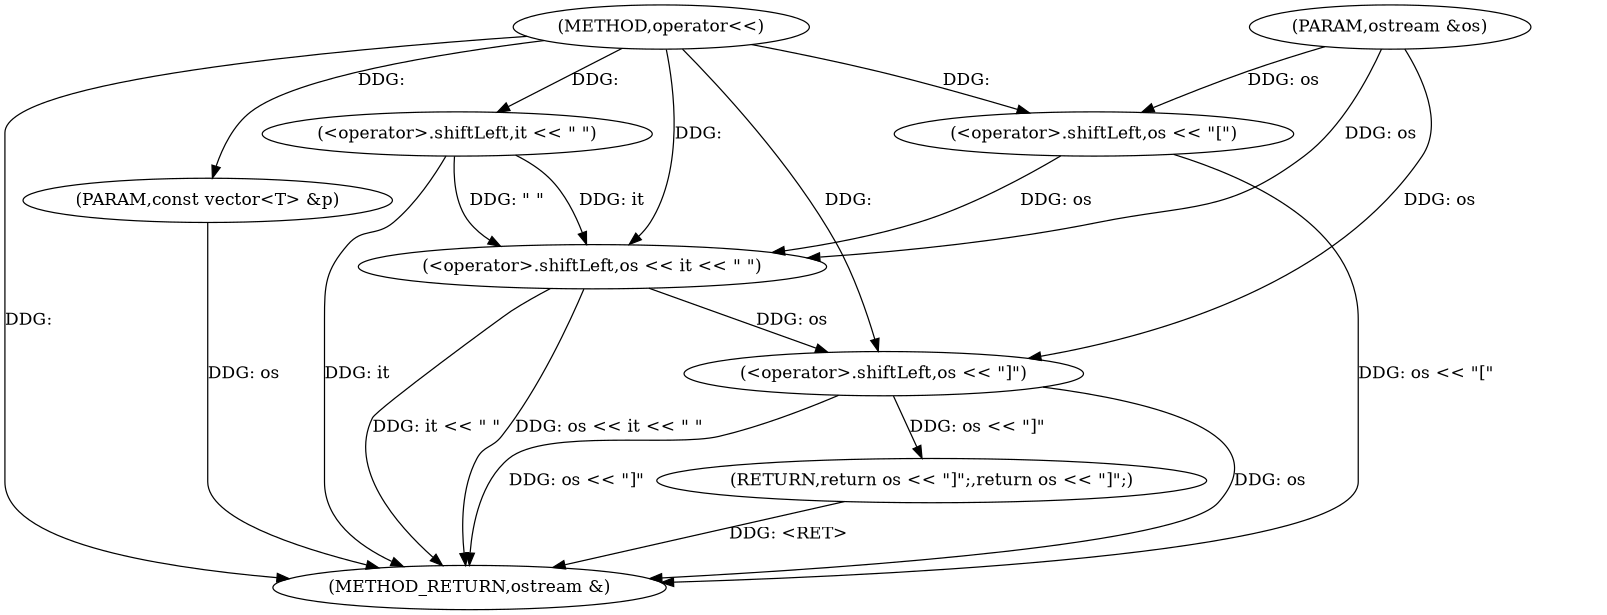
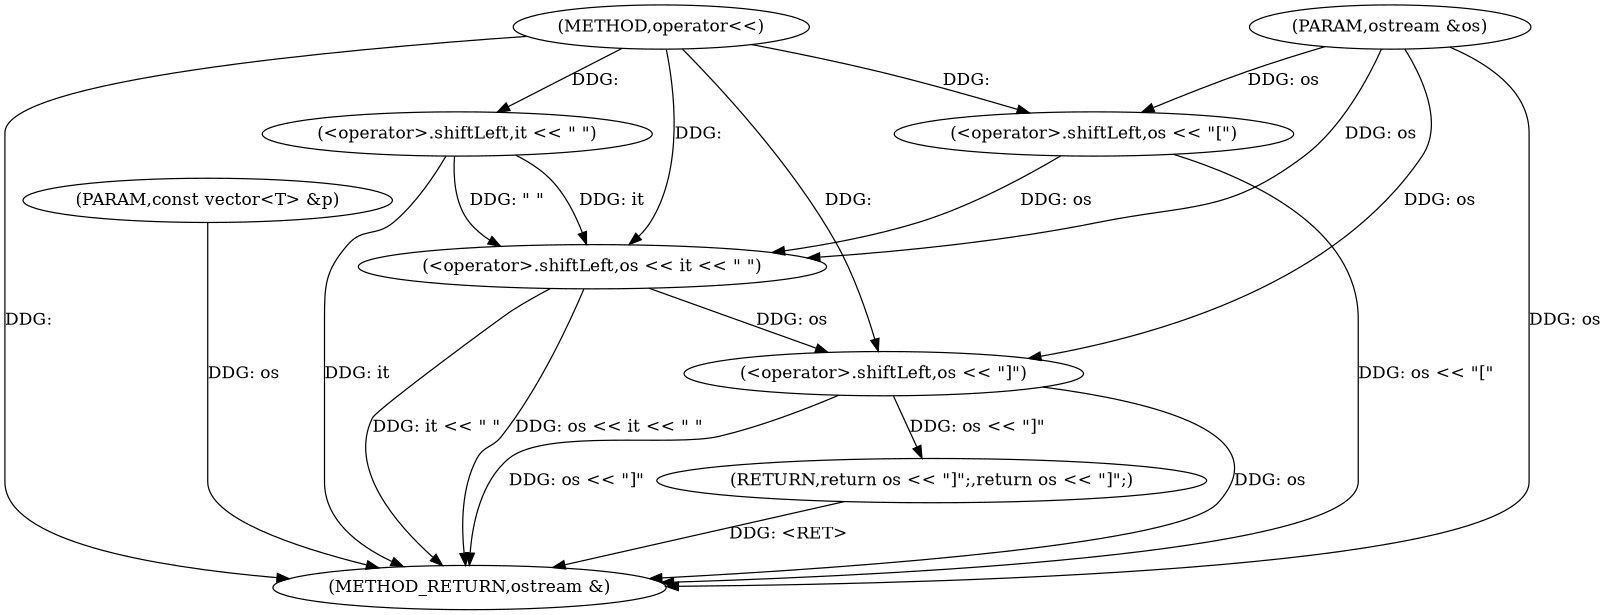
edge "(METHOD,operator<<)" -> "(PARAM,const vector<T> &p)": removed, label "DDG:"
edge "(PARAM,ostream &os)" -> "(METHOD_RETURN,ostream &)": added, label "DDG: os"
